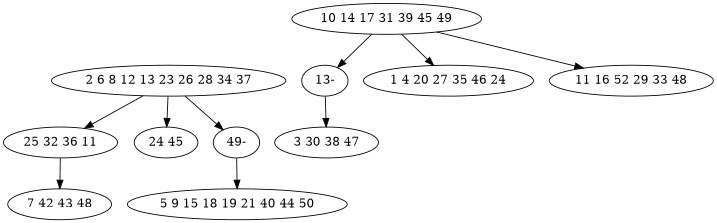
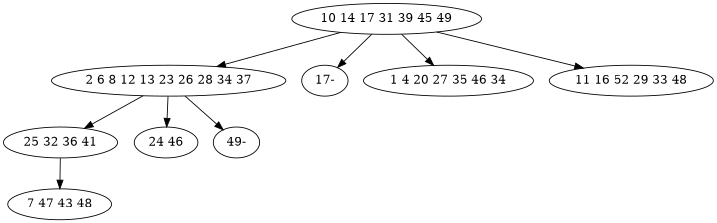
edge "10 14 17 31 39 45 49" -> "2 6 8 12 13 23 26 28 34 37": added
node "13-": label "13-" -> "17-"
node "1 4 20 27 35 46 24": label "1 4 20 27 35 46 24" -> "1 4 20 27 35 46 34"
node "25 32 36 11": label "25 32 36 11" -> "25 32 36 41"
node "24 45": label "24 45" -> "24 46"
node "3 30 38 47": removed
node "7 42 43 48": label "7 42 43 48" -> "7 47 43 48"
node "5 9 15 18 19 21 40 44 50": removed
